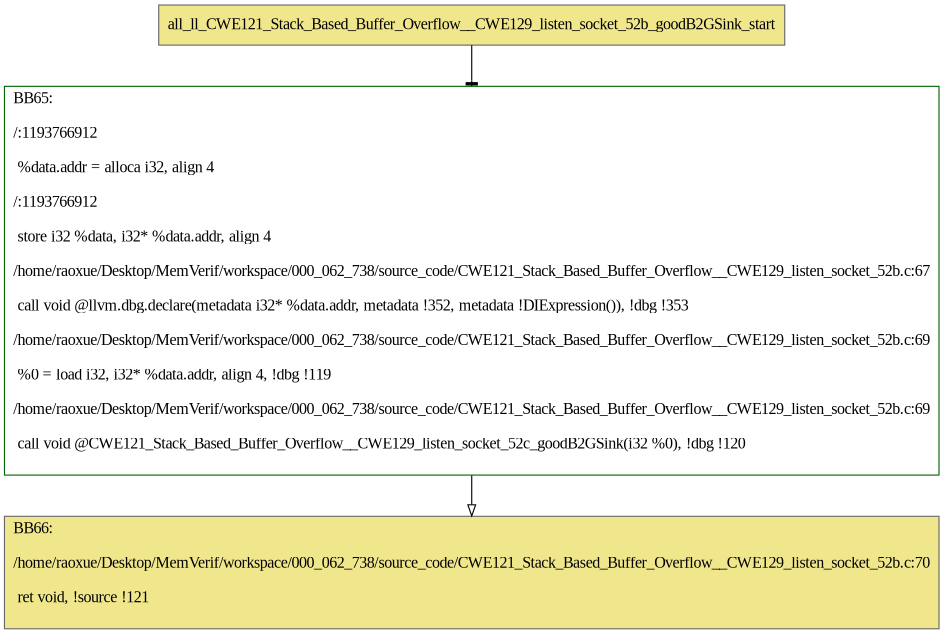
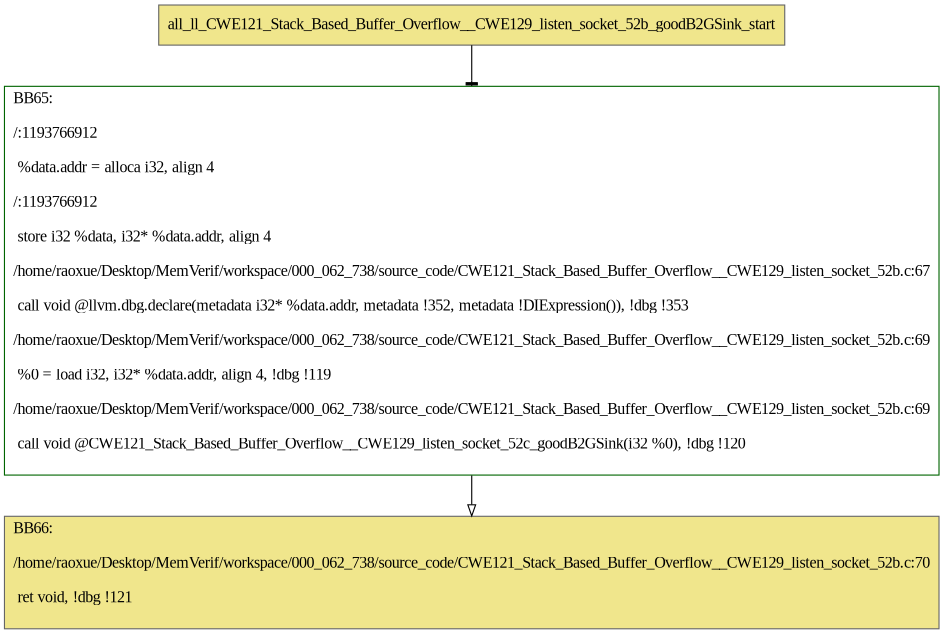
node "BB66:": text "ret void, !source !121" -> "ret void, !dbg !121"
